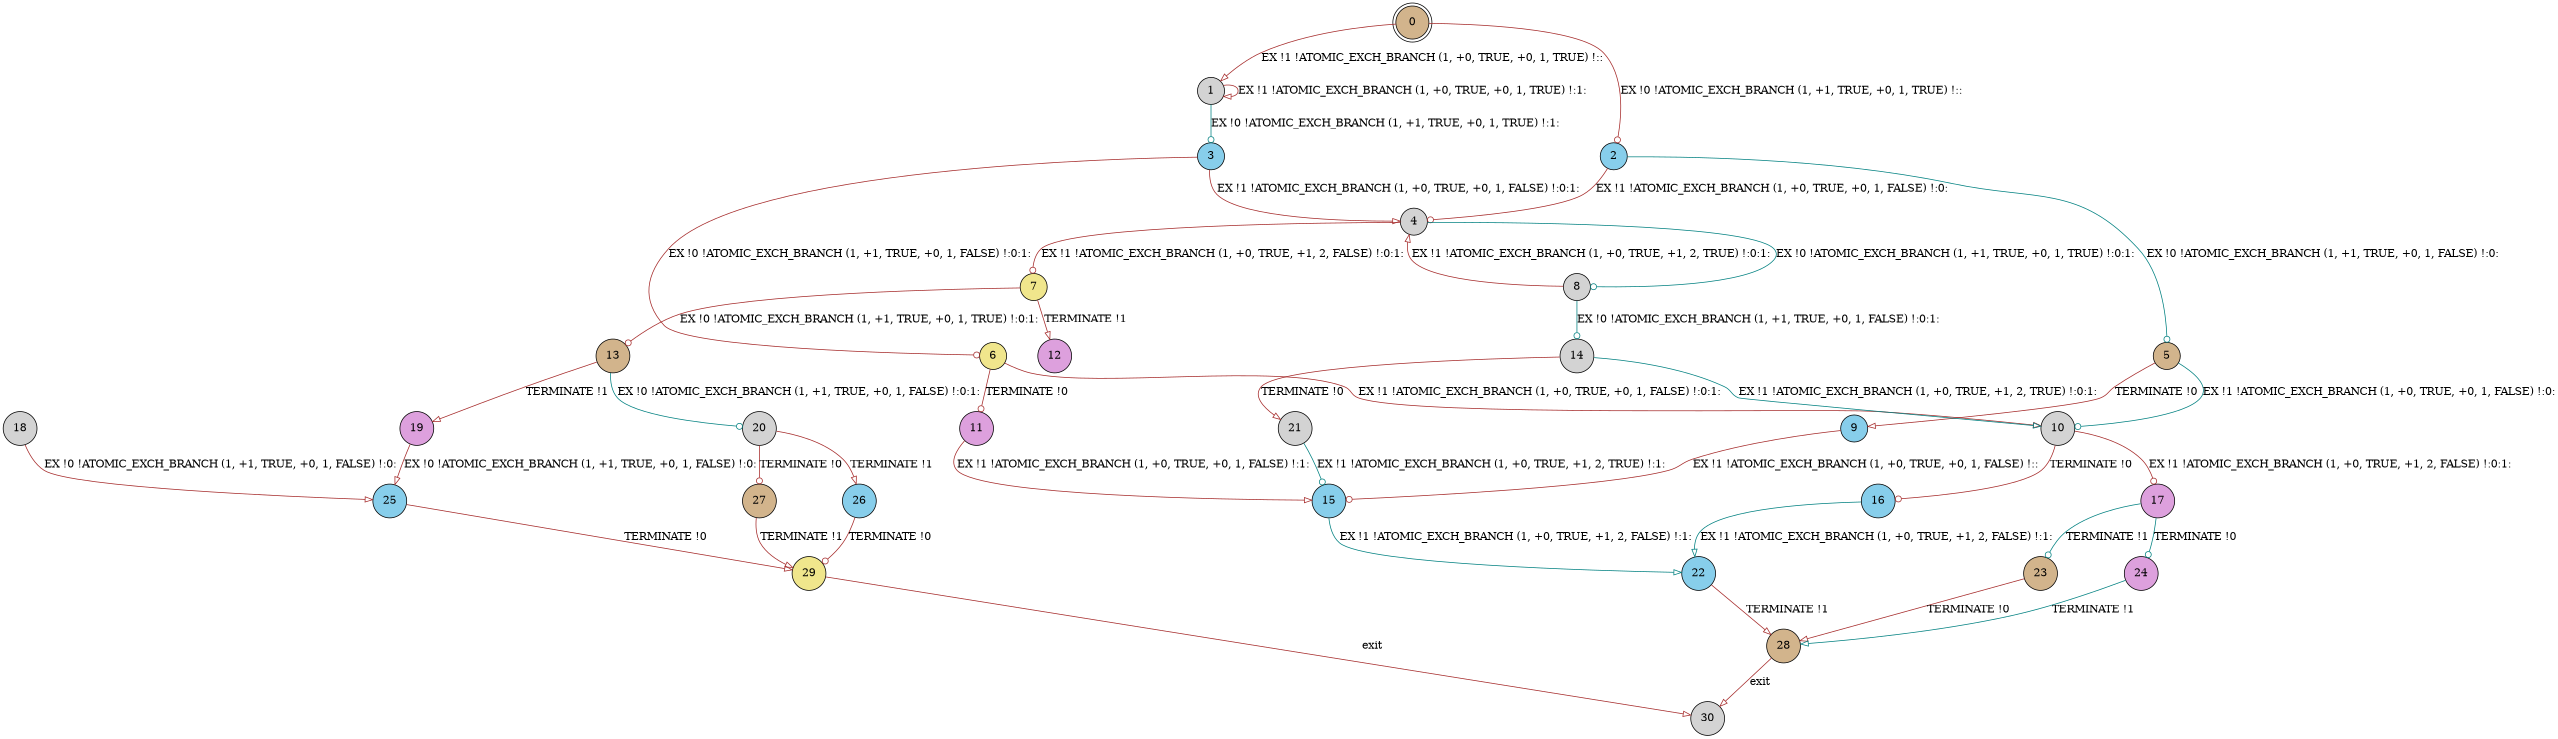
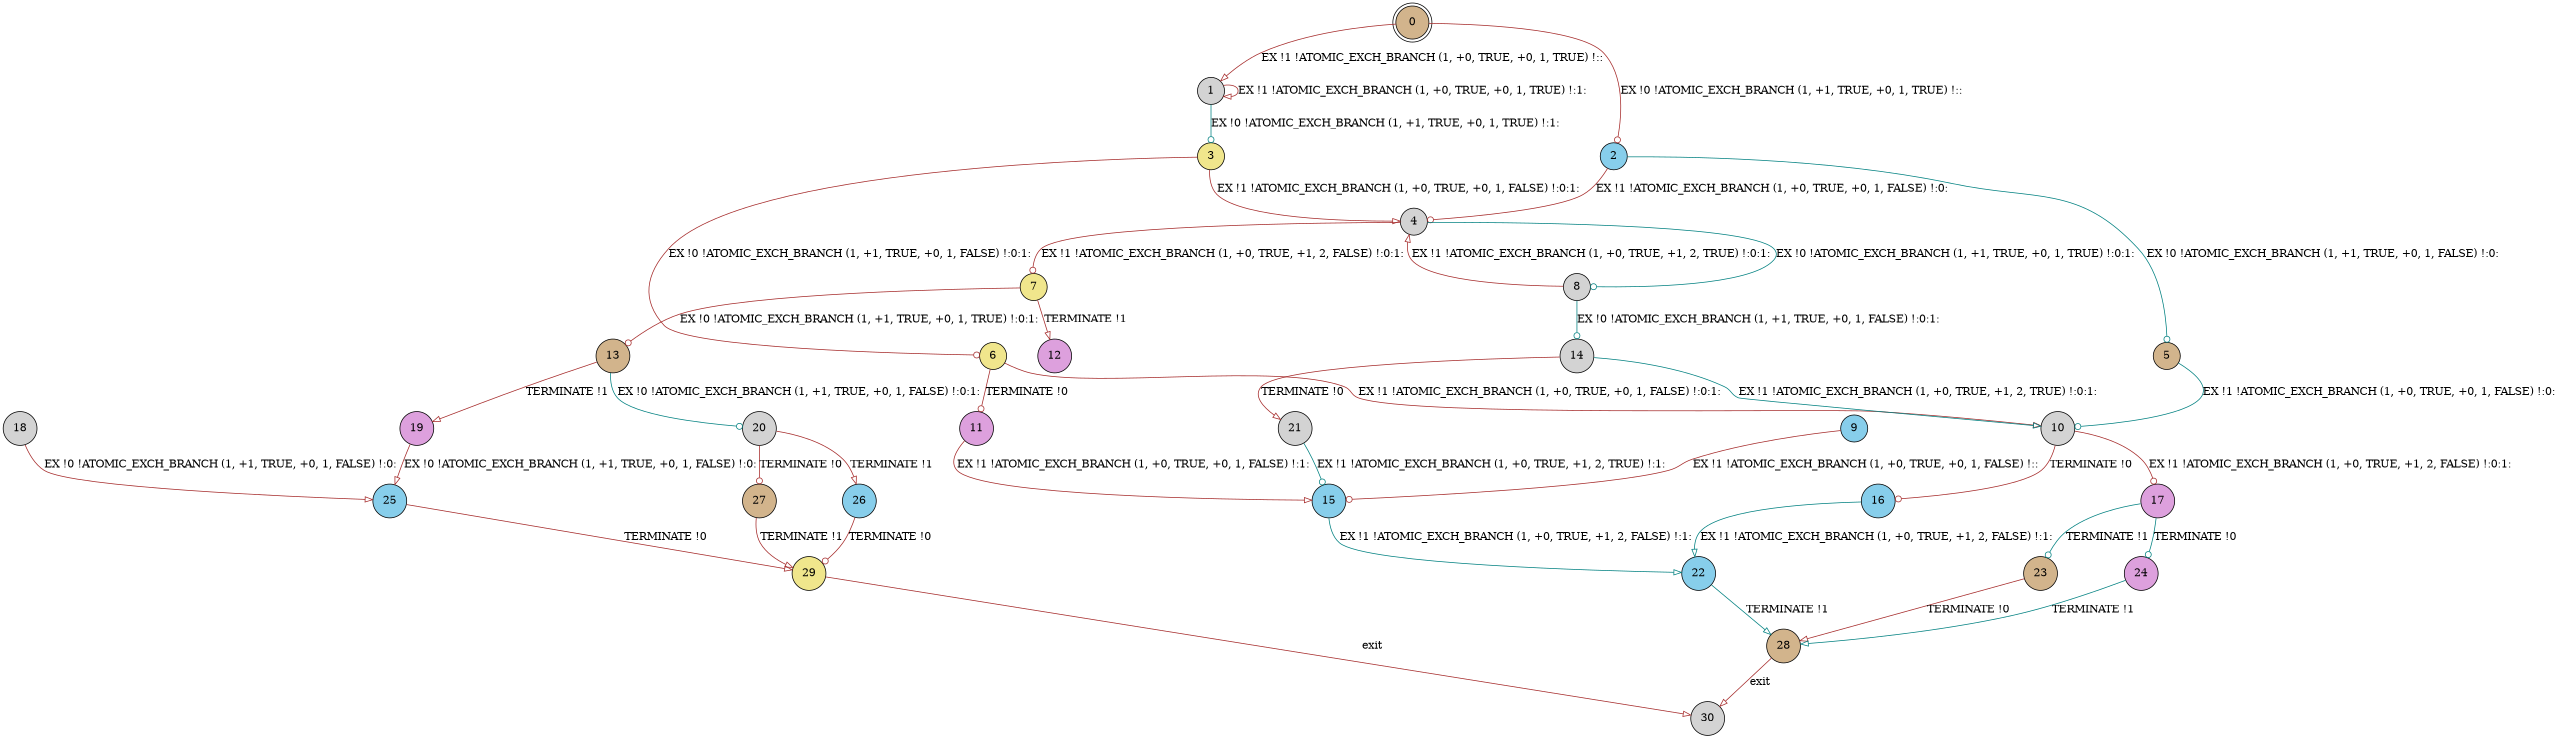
node "3": fillcolor skyblue -> khaki
edge "5" -> "9": removed, label "TERMINATE !0"
edge "22" -> "28": color brown -> teal
